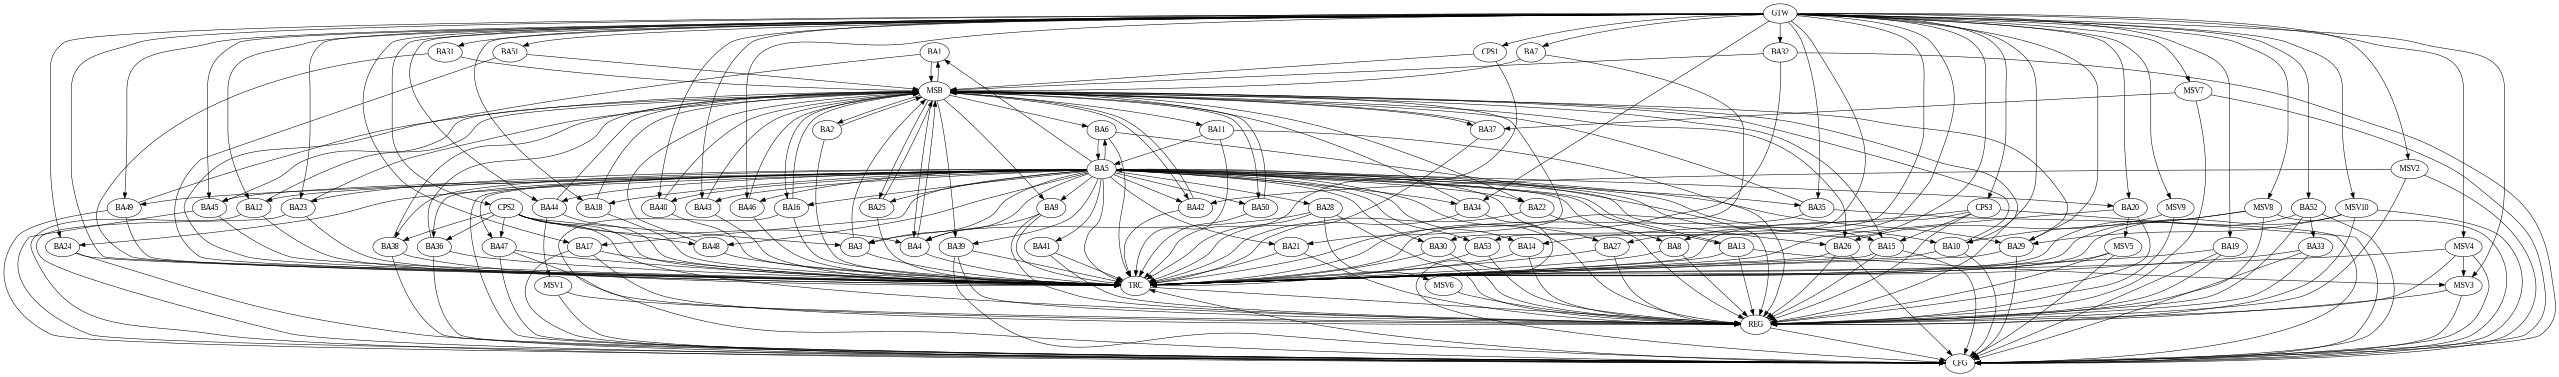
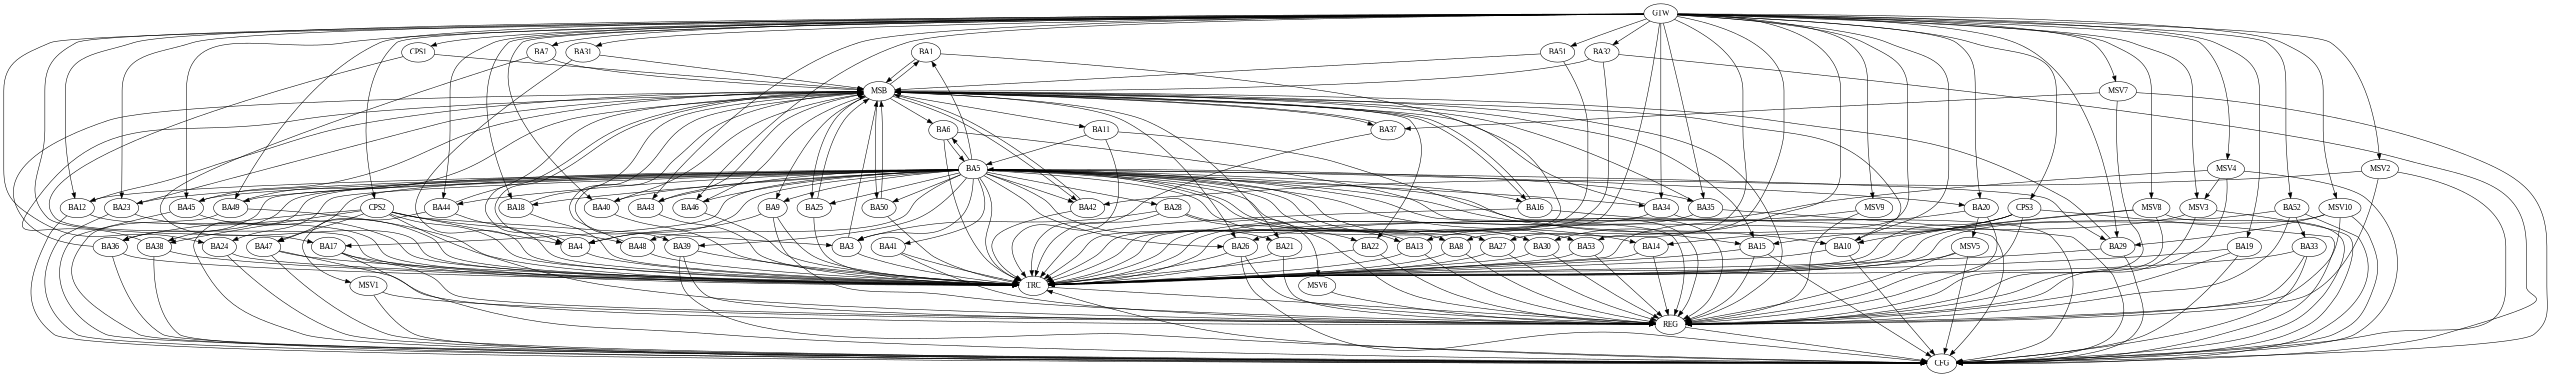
node "BA2": removed
edge "BA13" -> "MSV3": reversed
